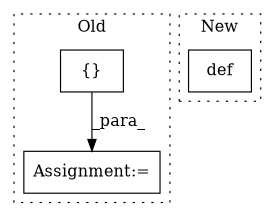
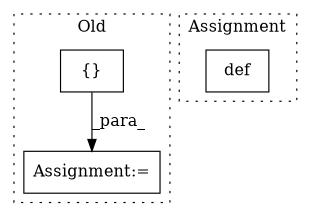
cluster "New": label "New" -> "Assignment"
